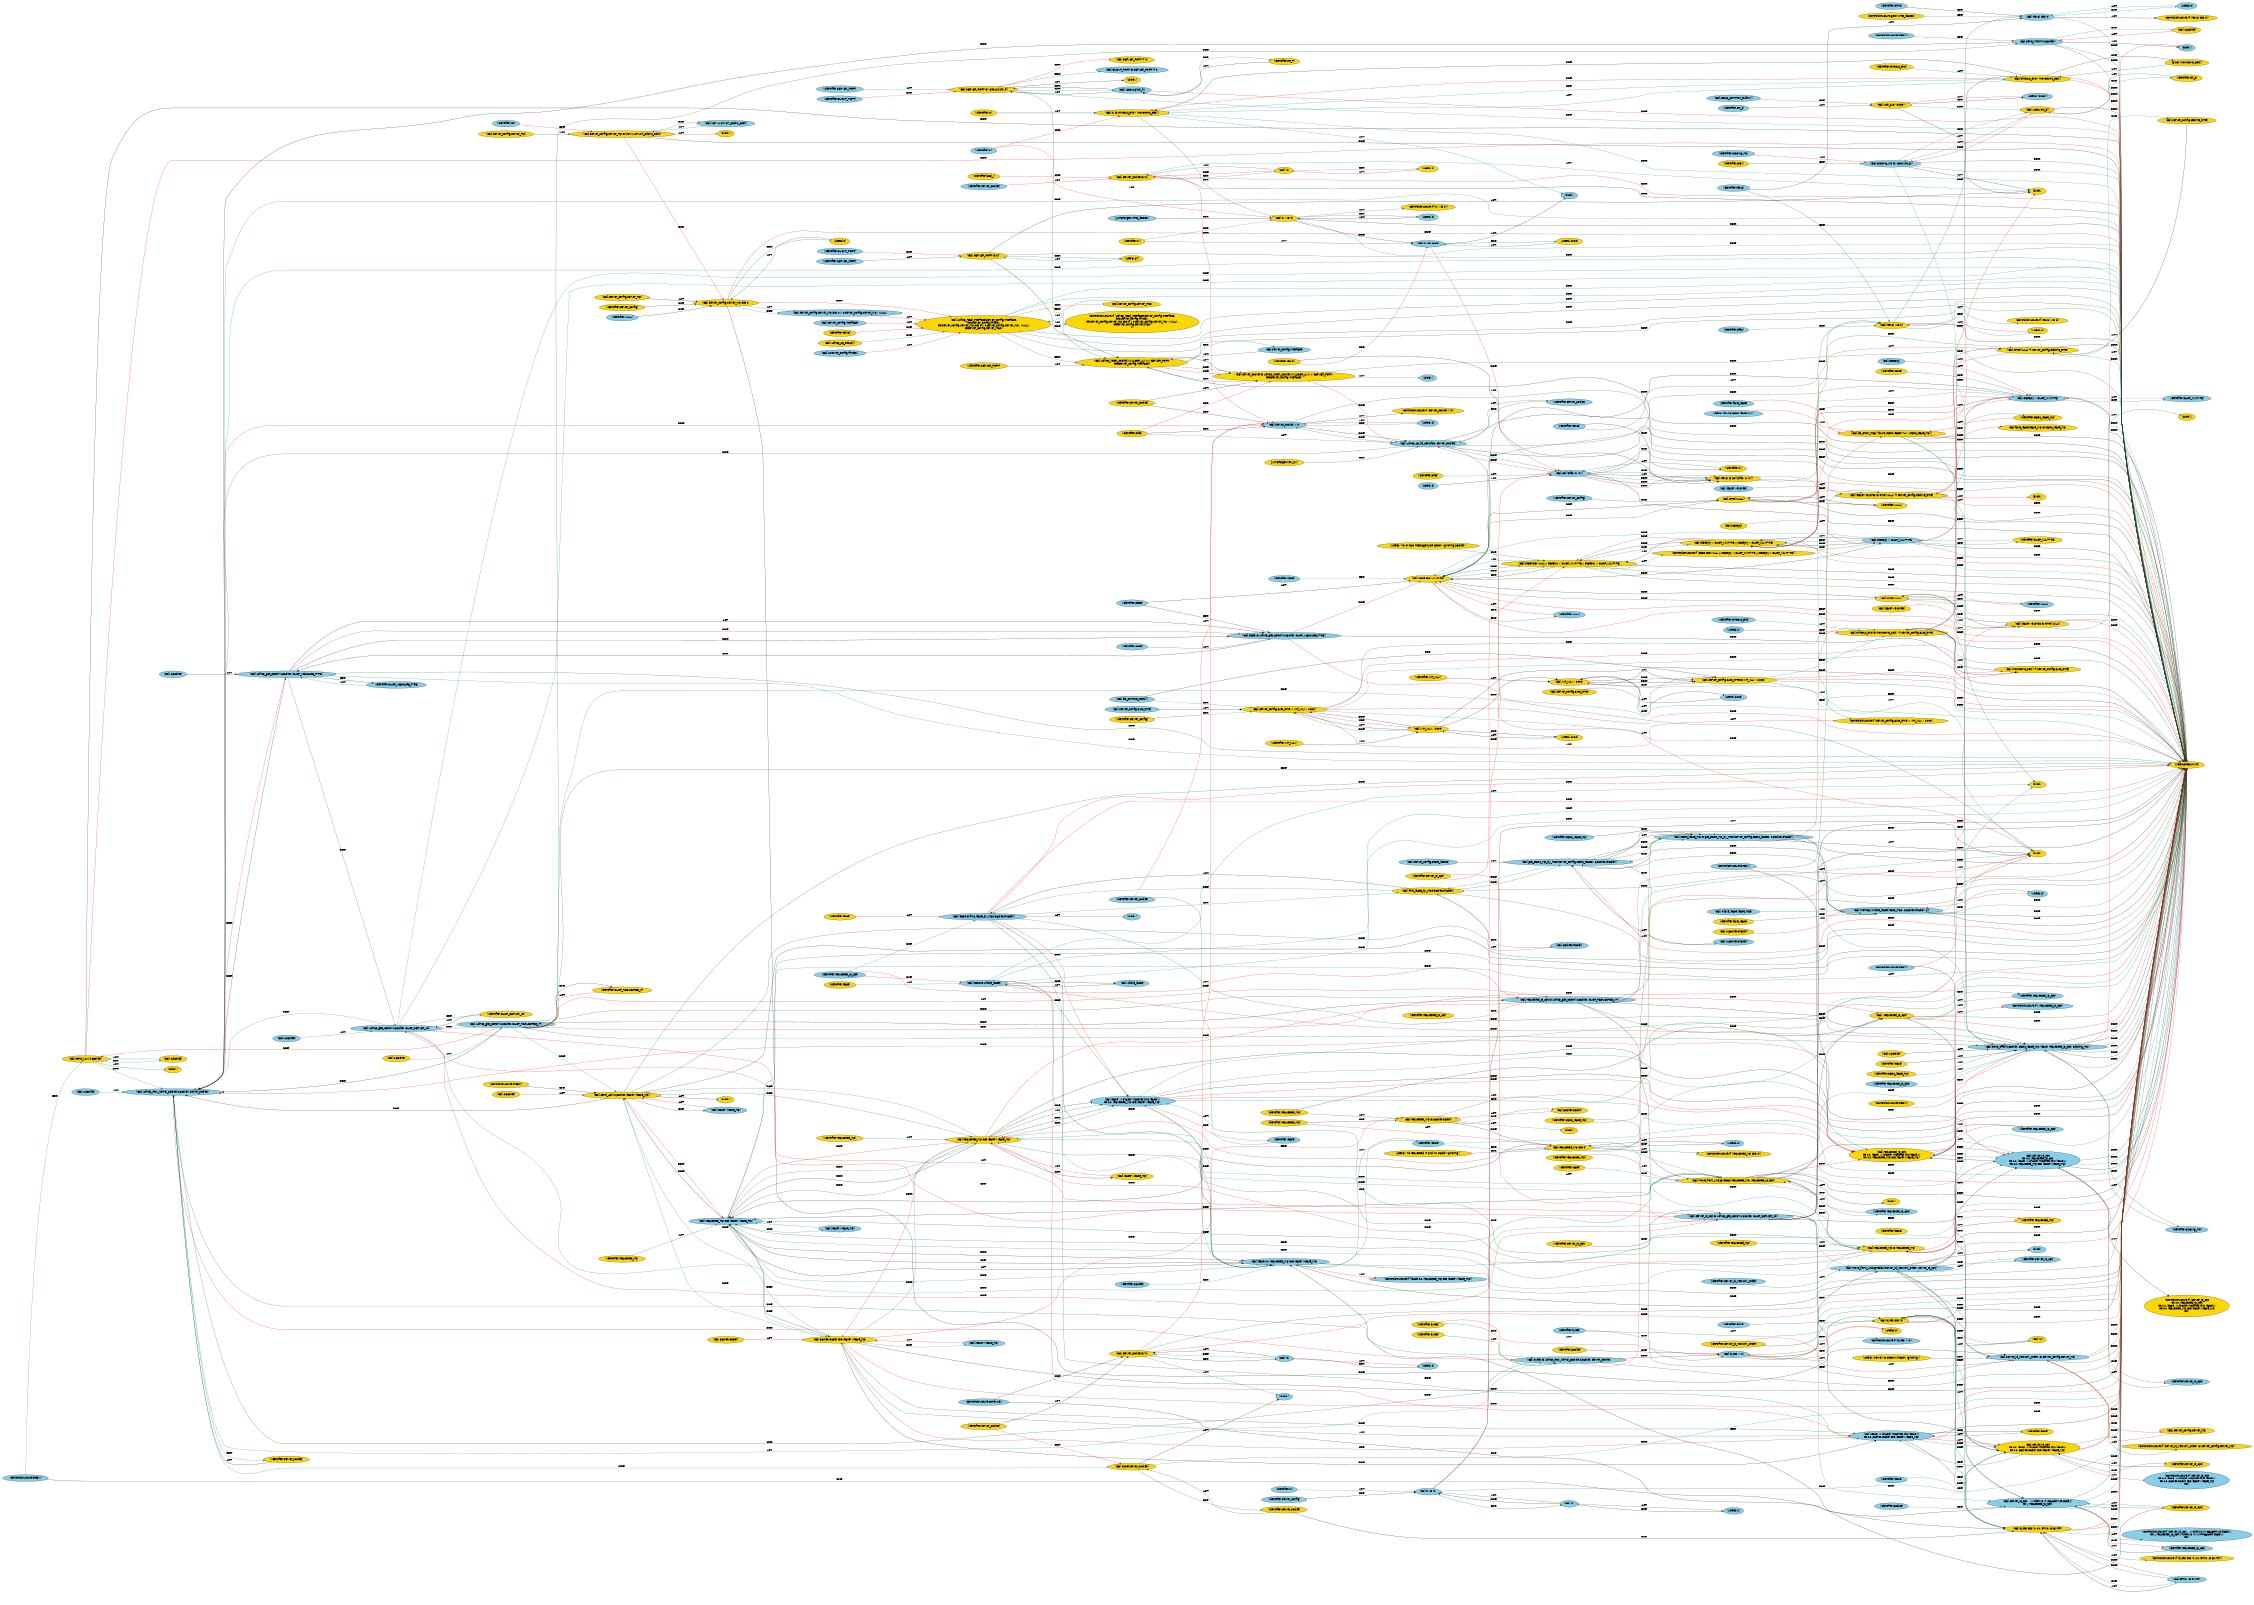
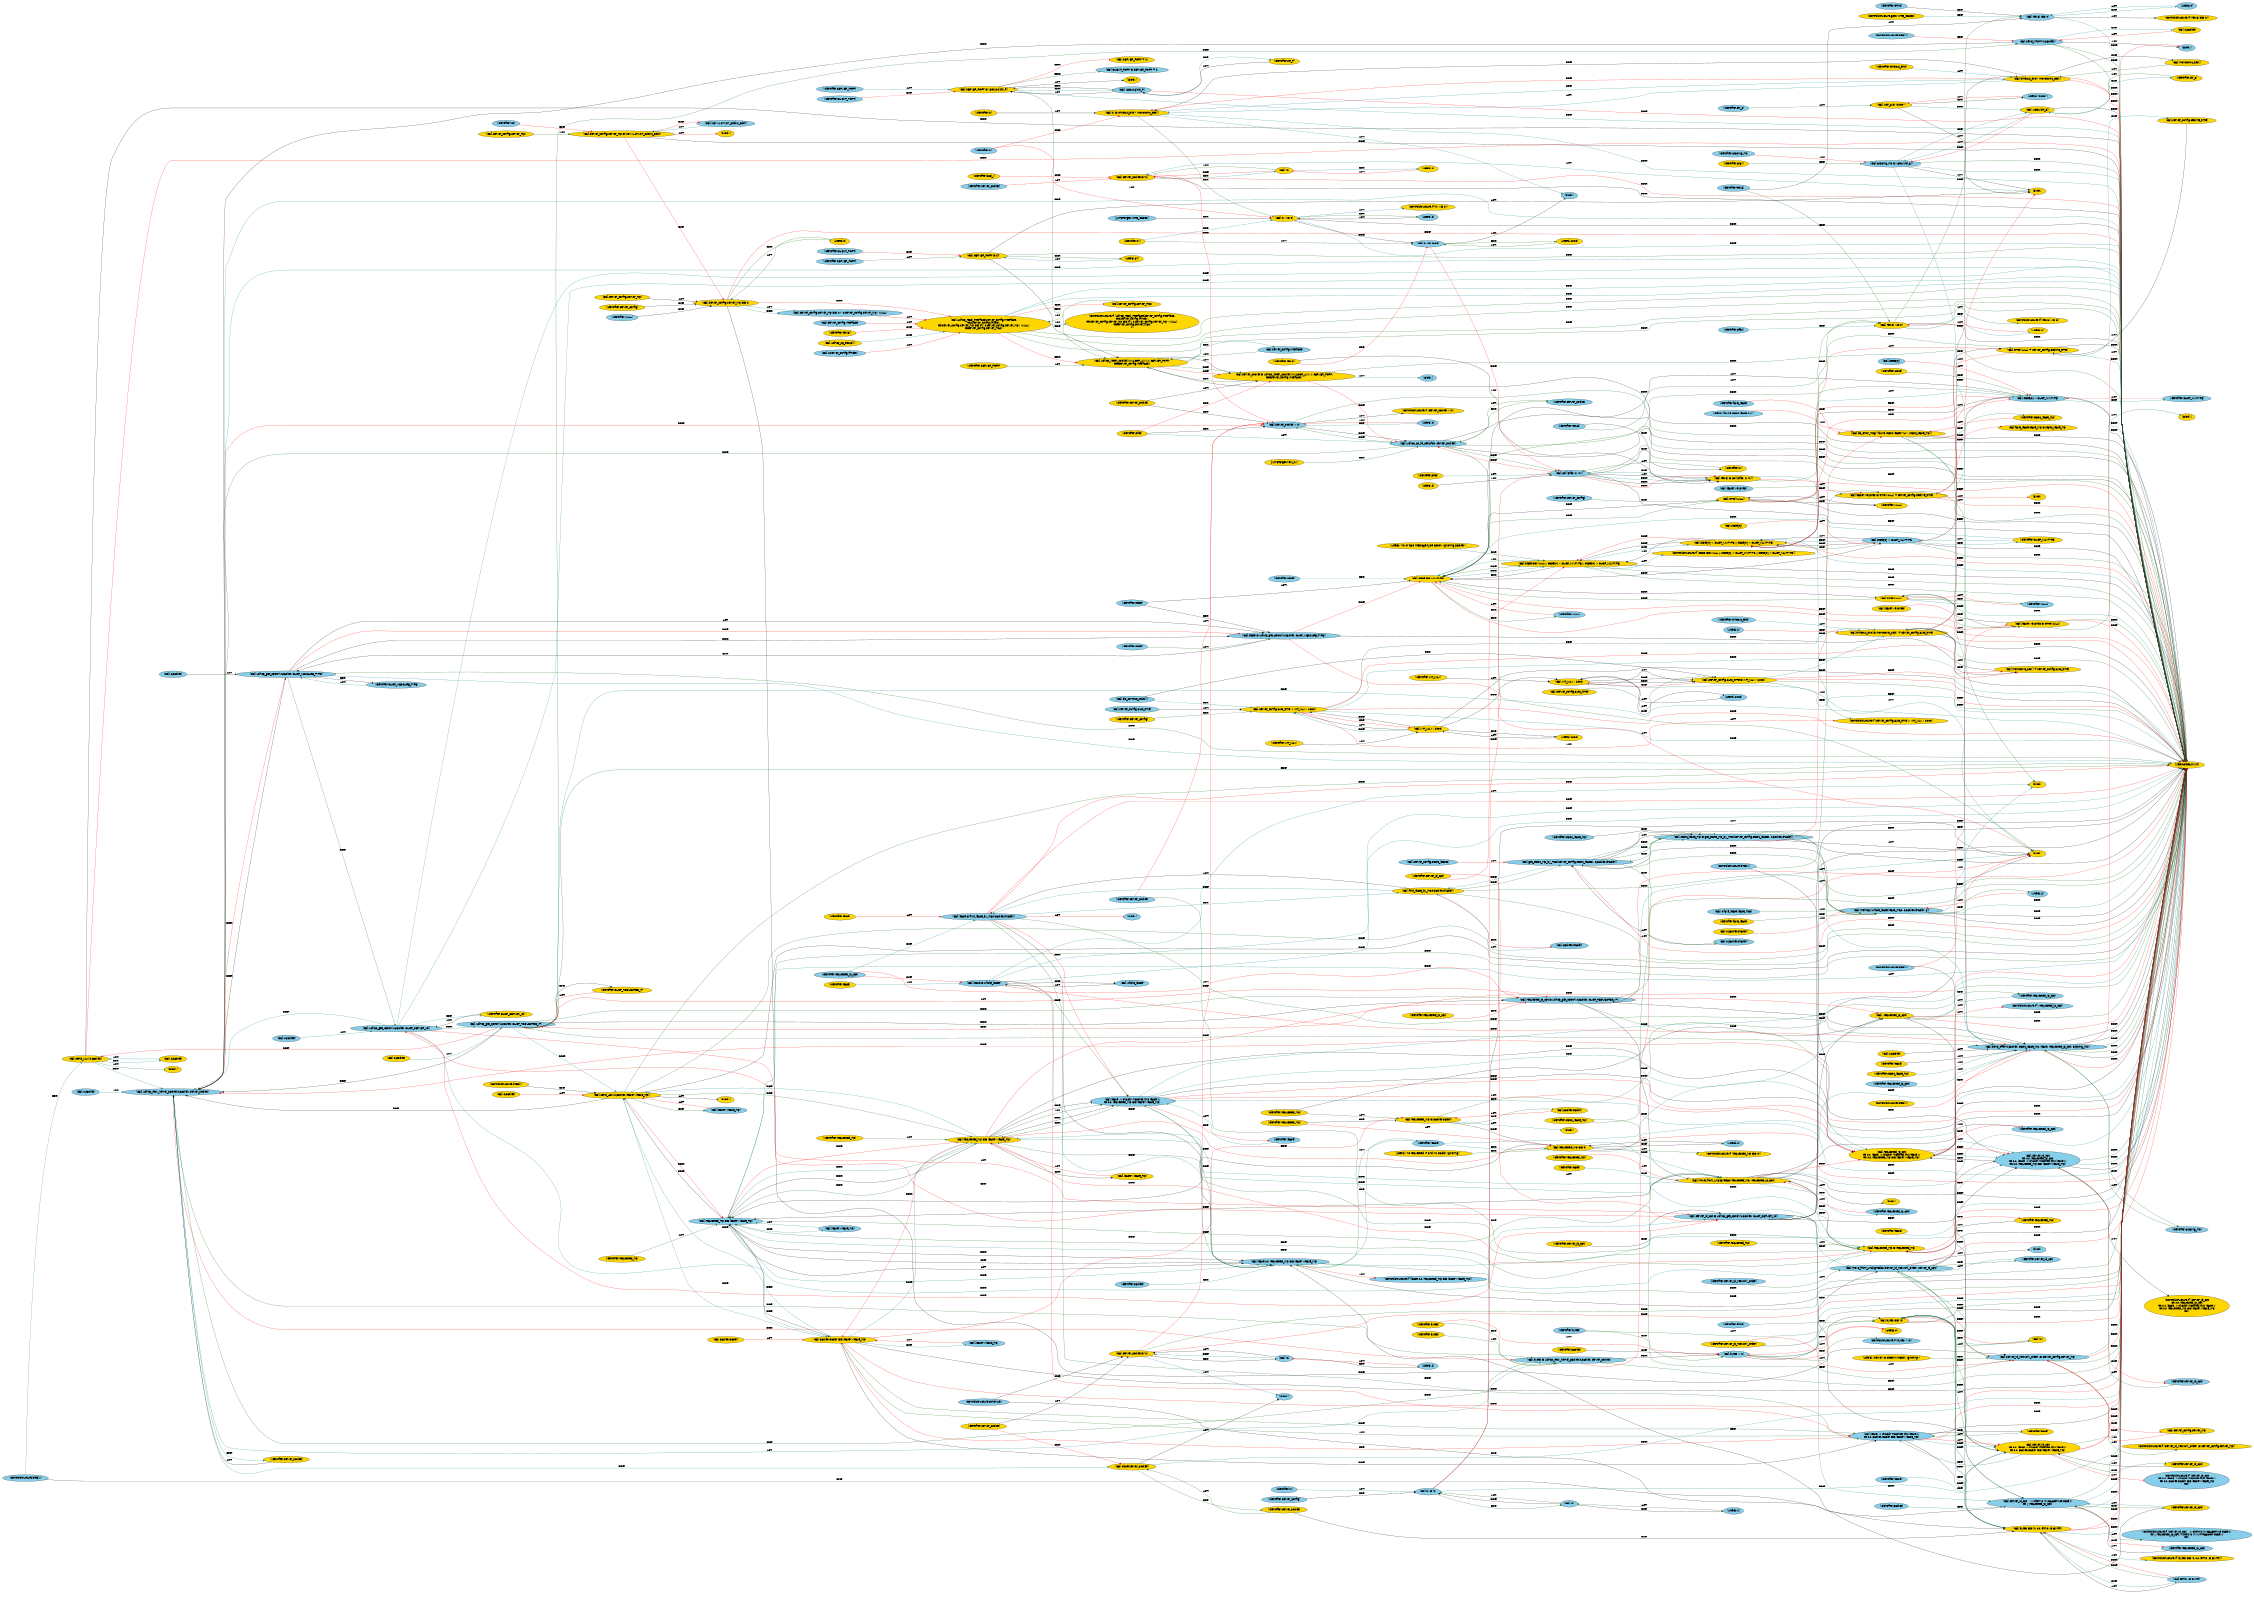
node "(Block,monotonic_sec())": label "(Block,monotonic_sec())" -> "(Call,monotonic_sec())"
node "(Call,setup_common_bufsiz())": removed
edge "(Call,state[0] < DHCP_MINTYPE)" -> "(Call,state == MAXTYPE)": label "DDG: " -> "AST: "
node "(Literal,2)": fillcolor skyblue -> gold
edge "(Call,state[0] > DHCP_MAXTYPE)" -> "(Call,state == MAXTYPE)": now "(Identifier,DHCP_MAXTYPE)" -> "(Call,state == MAXTYPE)"
